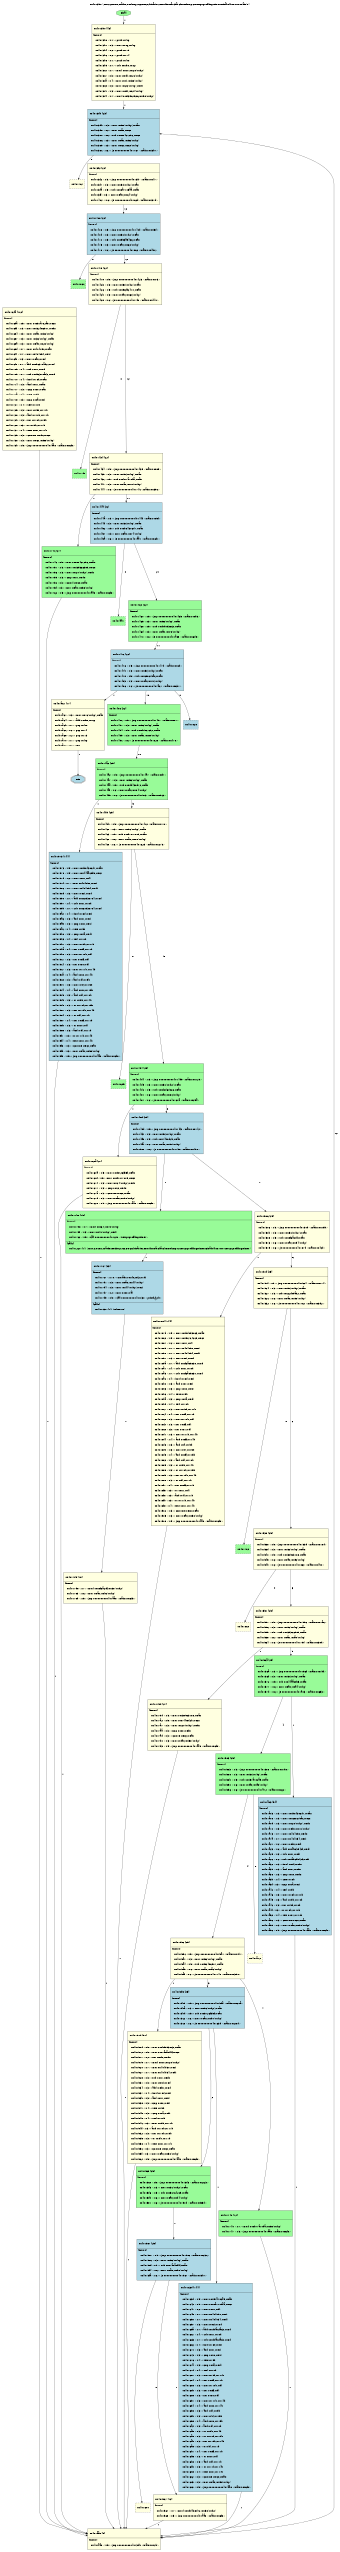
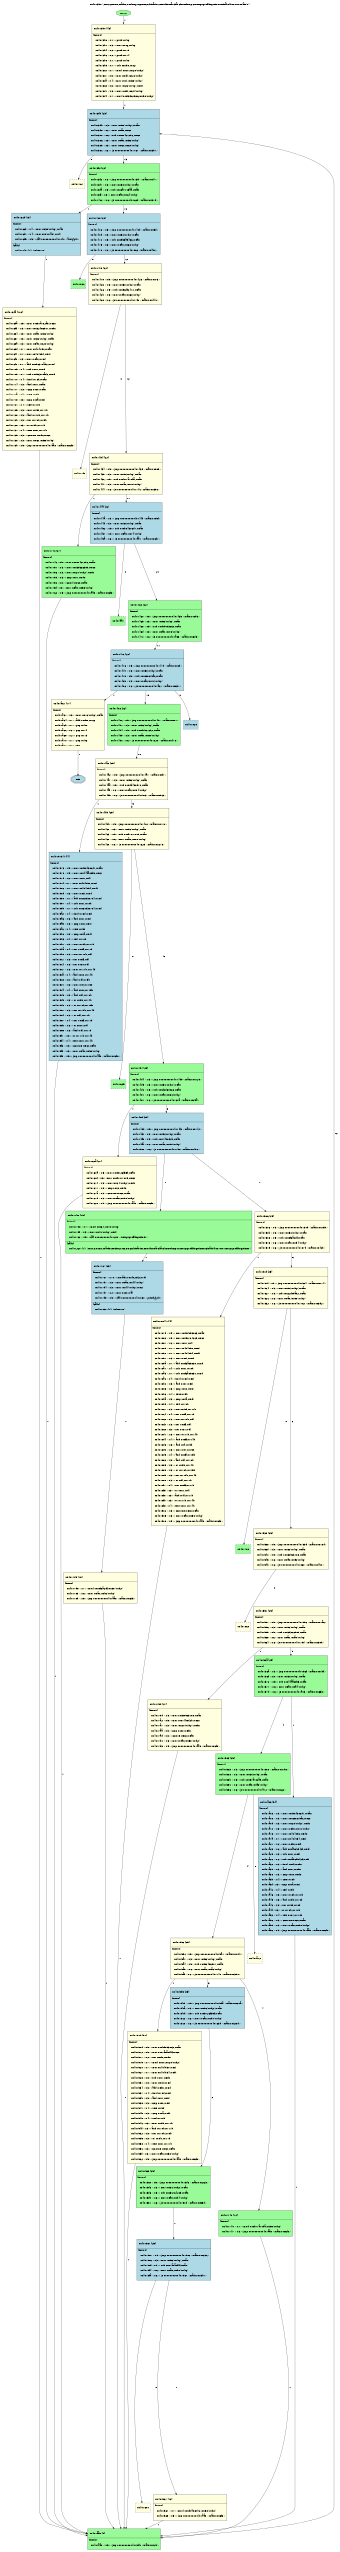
node "Final": label "Final" -> "Entry"
edge "0x4013db [23]" -> "0x4013f2 [22]": added, label "13"
node "0x4013f2 [22]": fillcolor lightyellow -> palegreen
node "0x4016cd [13]": added
node "0x4017f0": fillcolor palegreen -> lightyellow
node "0x4014a2 [25]": fillcolor palegreen -> lightyellow
edge "0x401538 [25]" -> "0x401551 [25]": removed, label "6"
node "0x40163d [144]": removed
node "0x401aa8 [5]": fillcolor lightyellow -> palegreen
